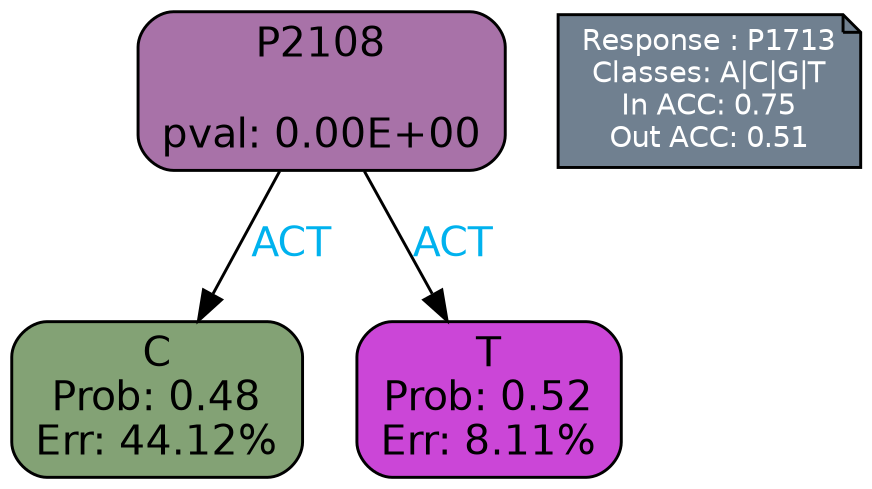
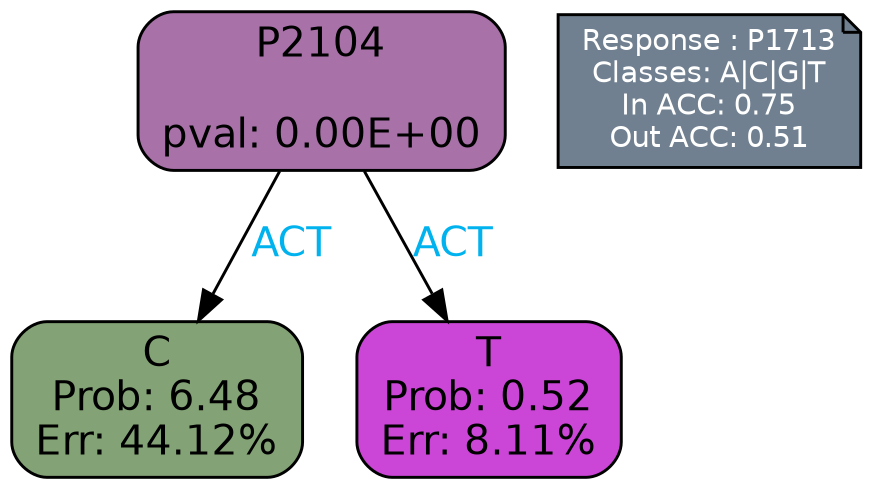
node "P2108 pval: 0.00E+00": label "P2108 pval: 0.00E+00" -> "P2104 pval: 0.00E+00"
node "C Prob: 0.48 Err: 44.12%": label "C Prob: 0.48 Err: 44.12%" -> "C Prob: 6.48 Err: 44.12%"
